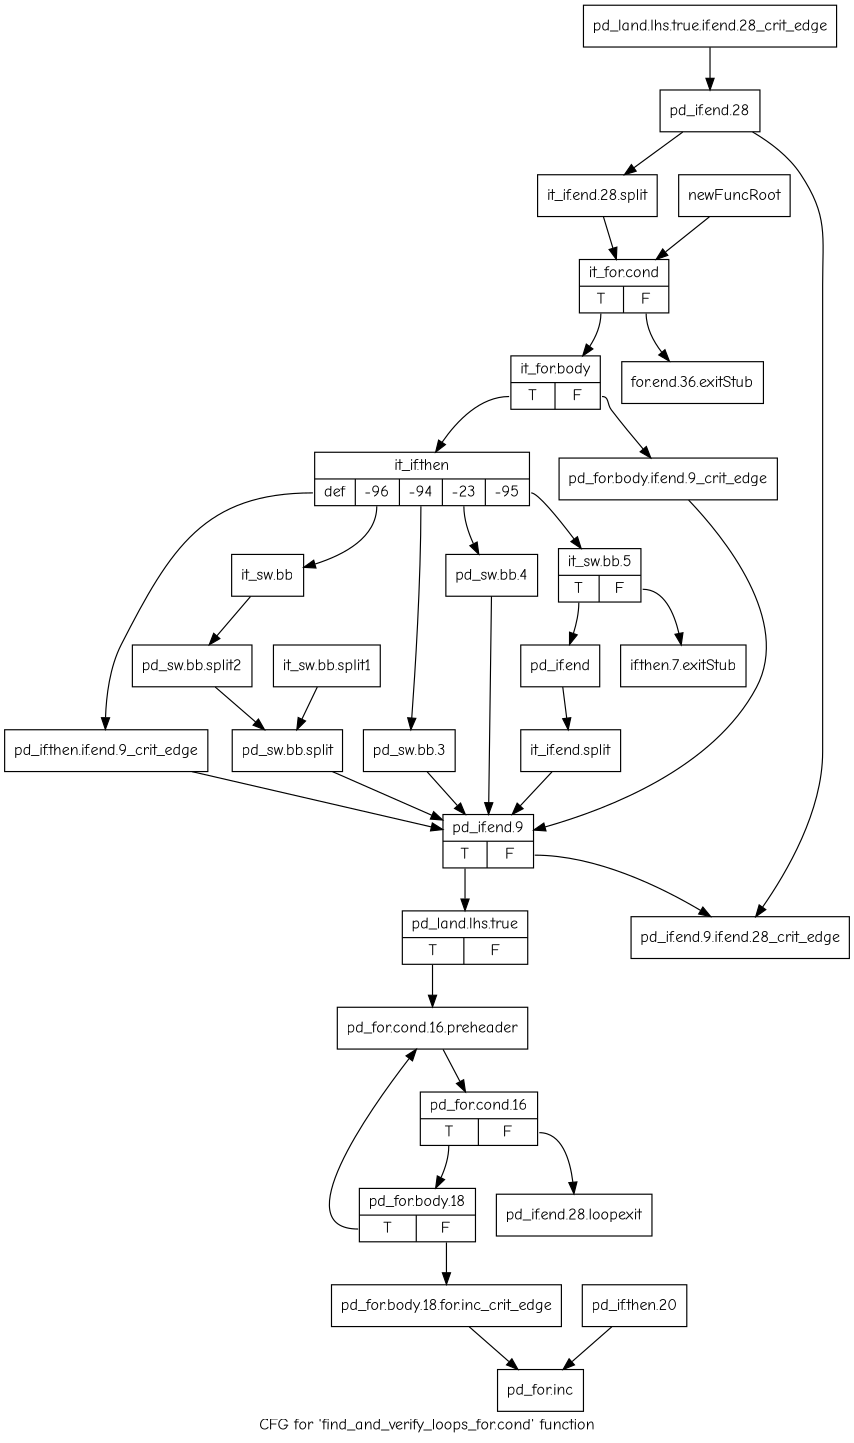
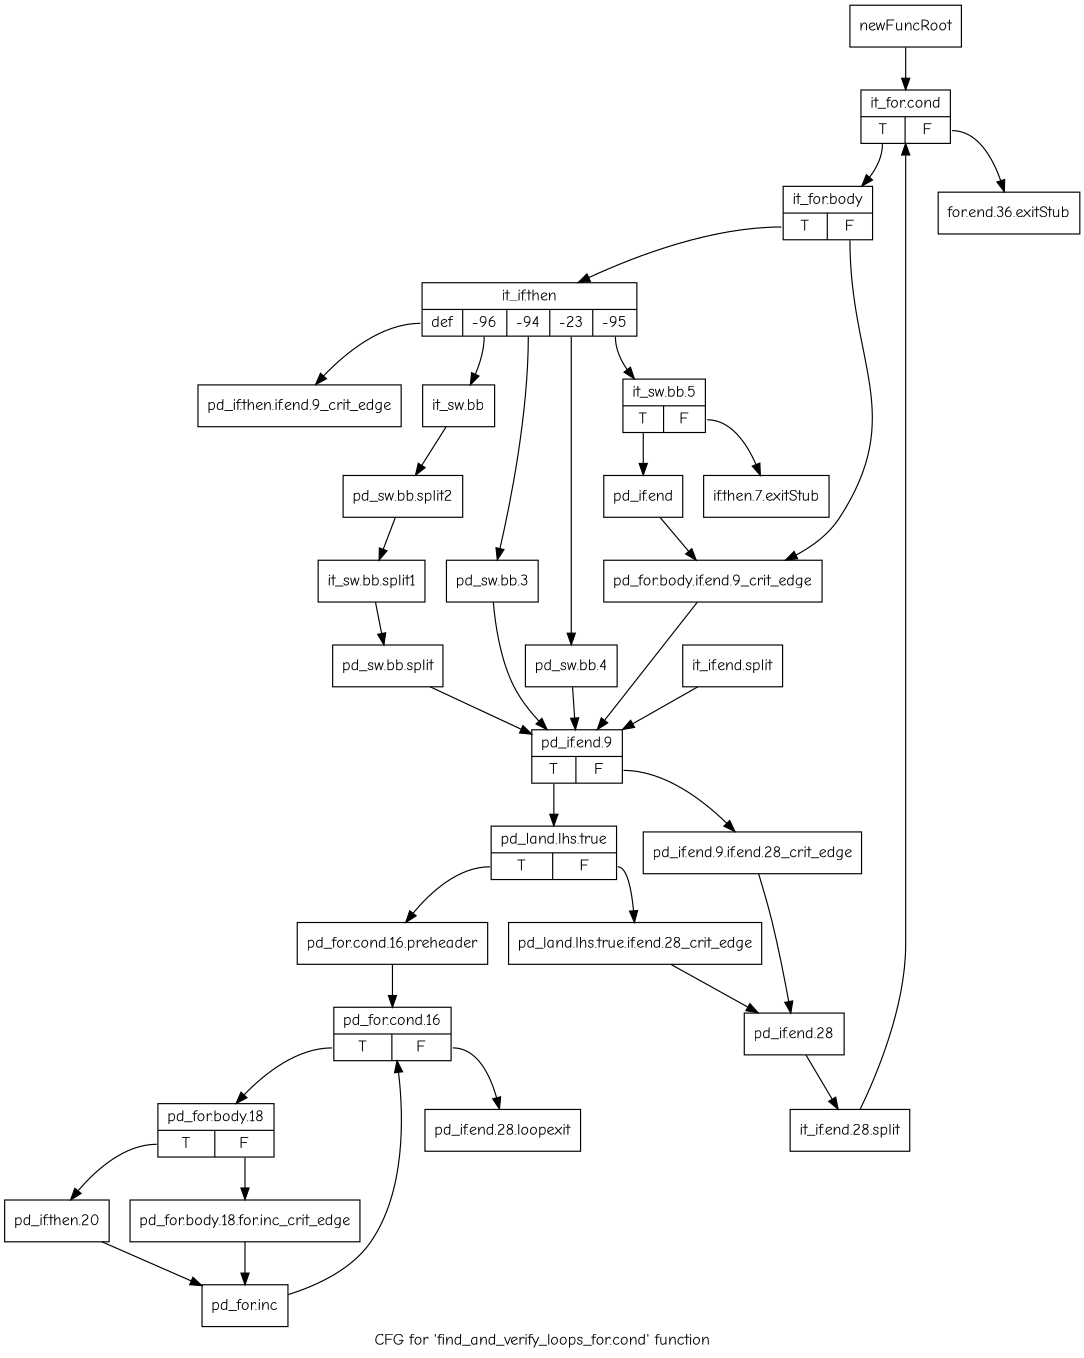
edge "pd_if.end.28" -> "pd_if.end.9.if.end.28_crit_edge": reversed
edge "pd_if.end" -> "it_if.end.split": now "pd_if.end" -> "pd_for.body.if.end.9_crit_edge"
edge "pd_sw.bb.split2" -> "pd_sw.bb.split": now "pd_sw.bb.split2" -> "it_sw.bb.split1"
edge "pd_if.then.if.end.9_crit_edge" -> "pd_if.end.9": removed
edge "pd_land.lhs.true" -> "pd_land.lhs.true.if.end.28_crit_edge": added
edge "pd_for.body.18" -> "pd_for.cond.16.preheader": now "pd_for.body.18" -> "pd_if.then.20"
edge "pd_for.inc" -> "pd_for.cond.16": added
